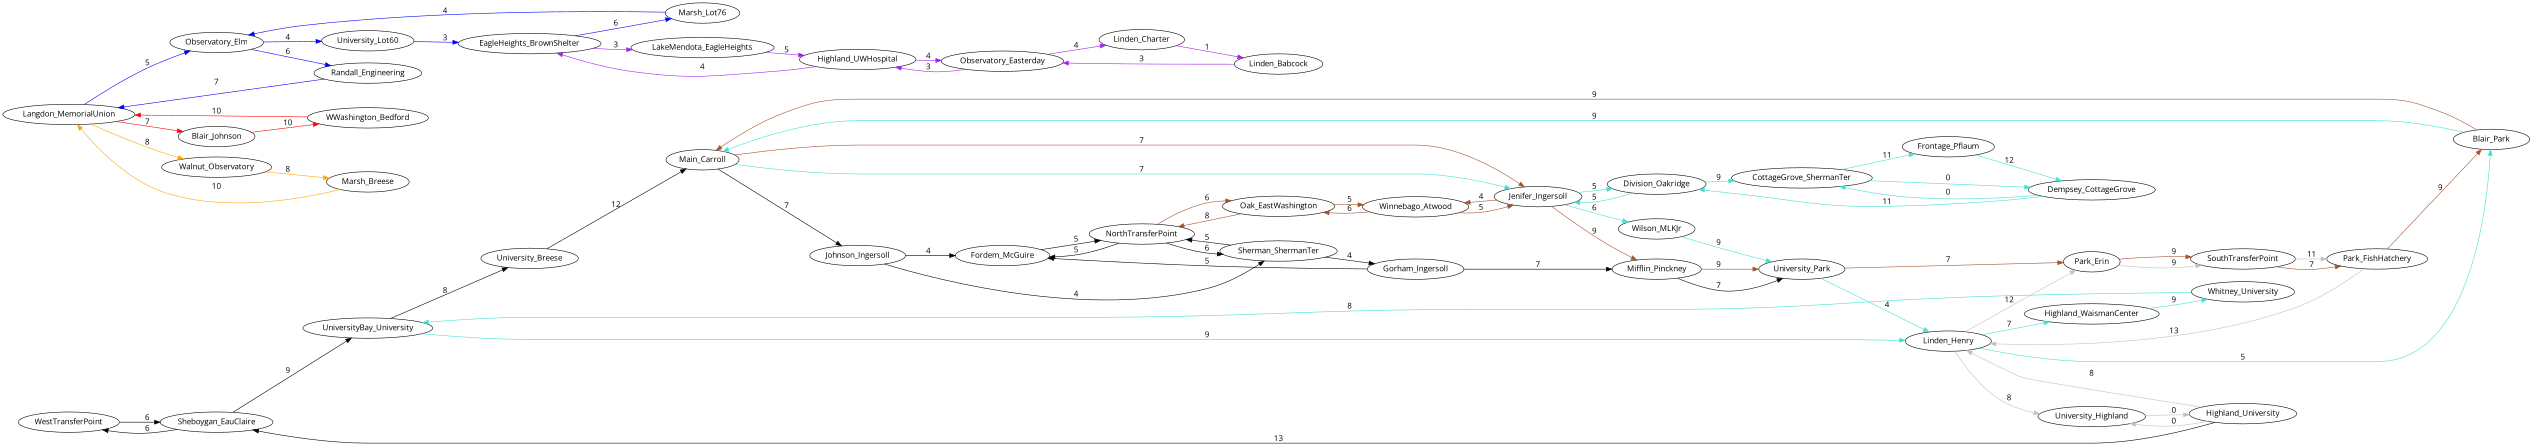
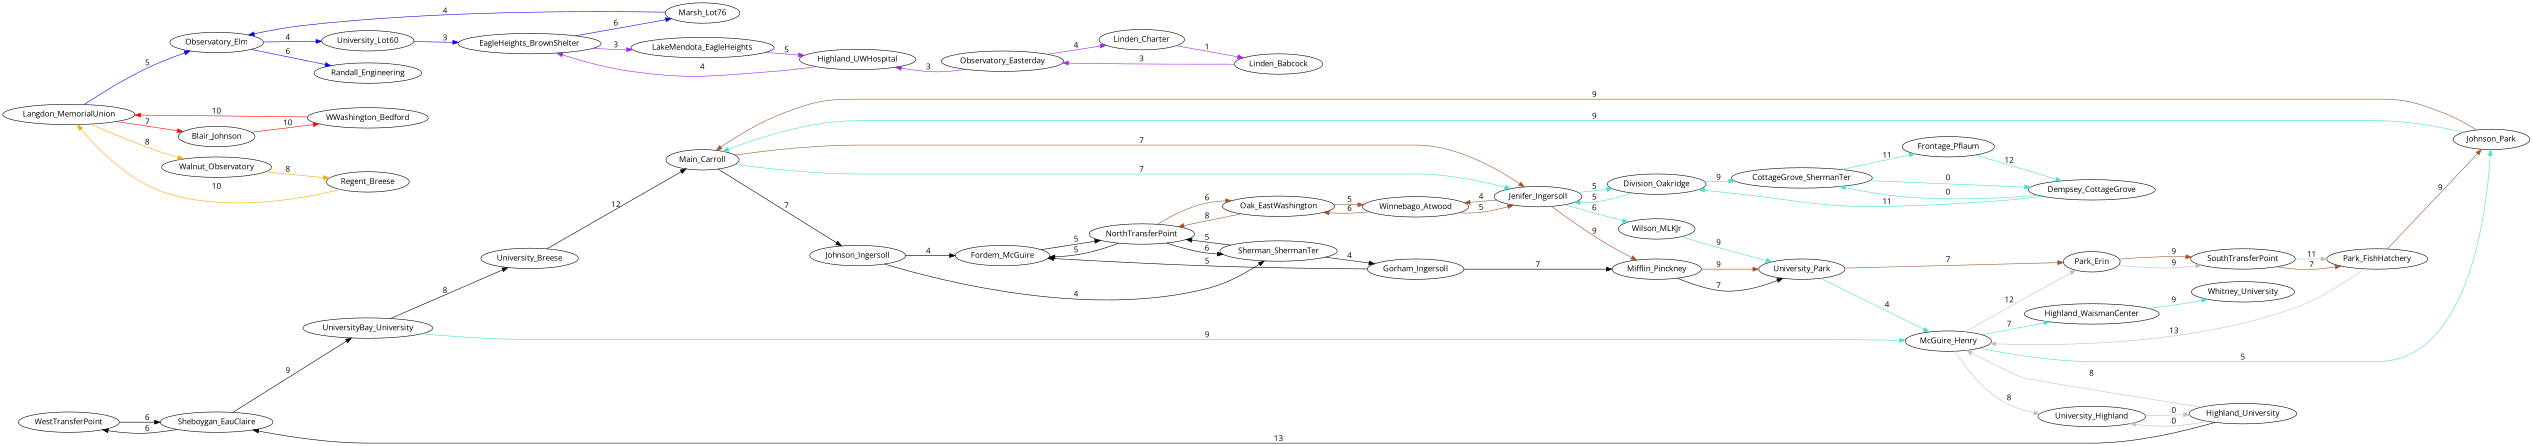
edge "Highland_UWHospital" -> "Observatory_Easterday": removed, label "4"
edge "Randall_Engineering" -> "Langdon_MemorialUnion": removed, label "7"
node "Blair_Park": label "Blair_Park" -> "Johnson_Park"
node "Marsh_Breese": label "Marsh_Breese" -> "Regent_Breese"
edge "Whitney_University" -> "UniversityBay_University": removed, label "8"
node "Linden_Henry": label "Linden_Henry" -> "McGuire_Henry"
